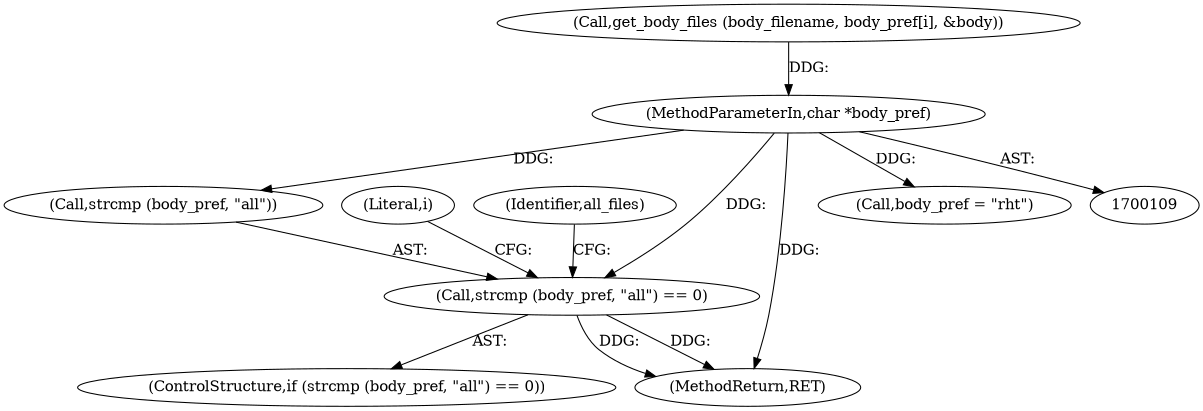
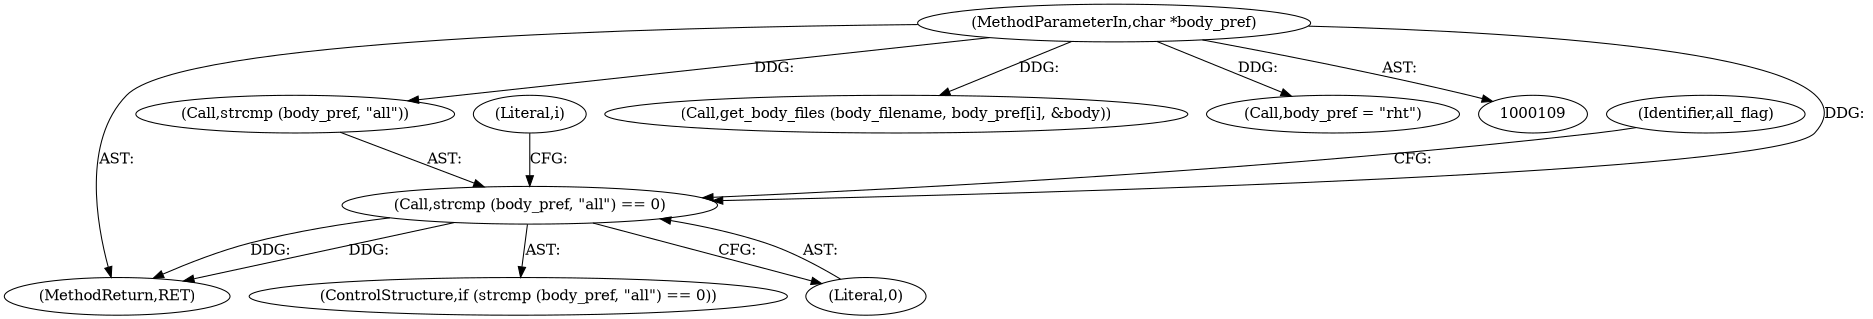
edge "(Call,get_body_files (body_filename, body_pref[i], &body))" -> "(MethodParameterIn,char *body_pref)": reversed
node "(Identifier,all_files)": label "(Identifier,all_files)" -> "(Identifier,all_flag)"
node "1700109": label "1700109" -> "1000109"
edge "(MethodParameterIn,char *body_pref)" -> "(MethodReturn,RET)": label "DDG: " -> "AST: "
node "(Literal,0)": added
